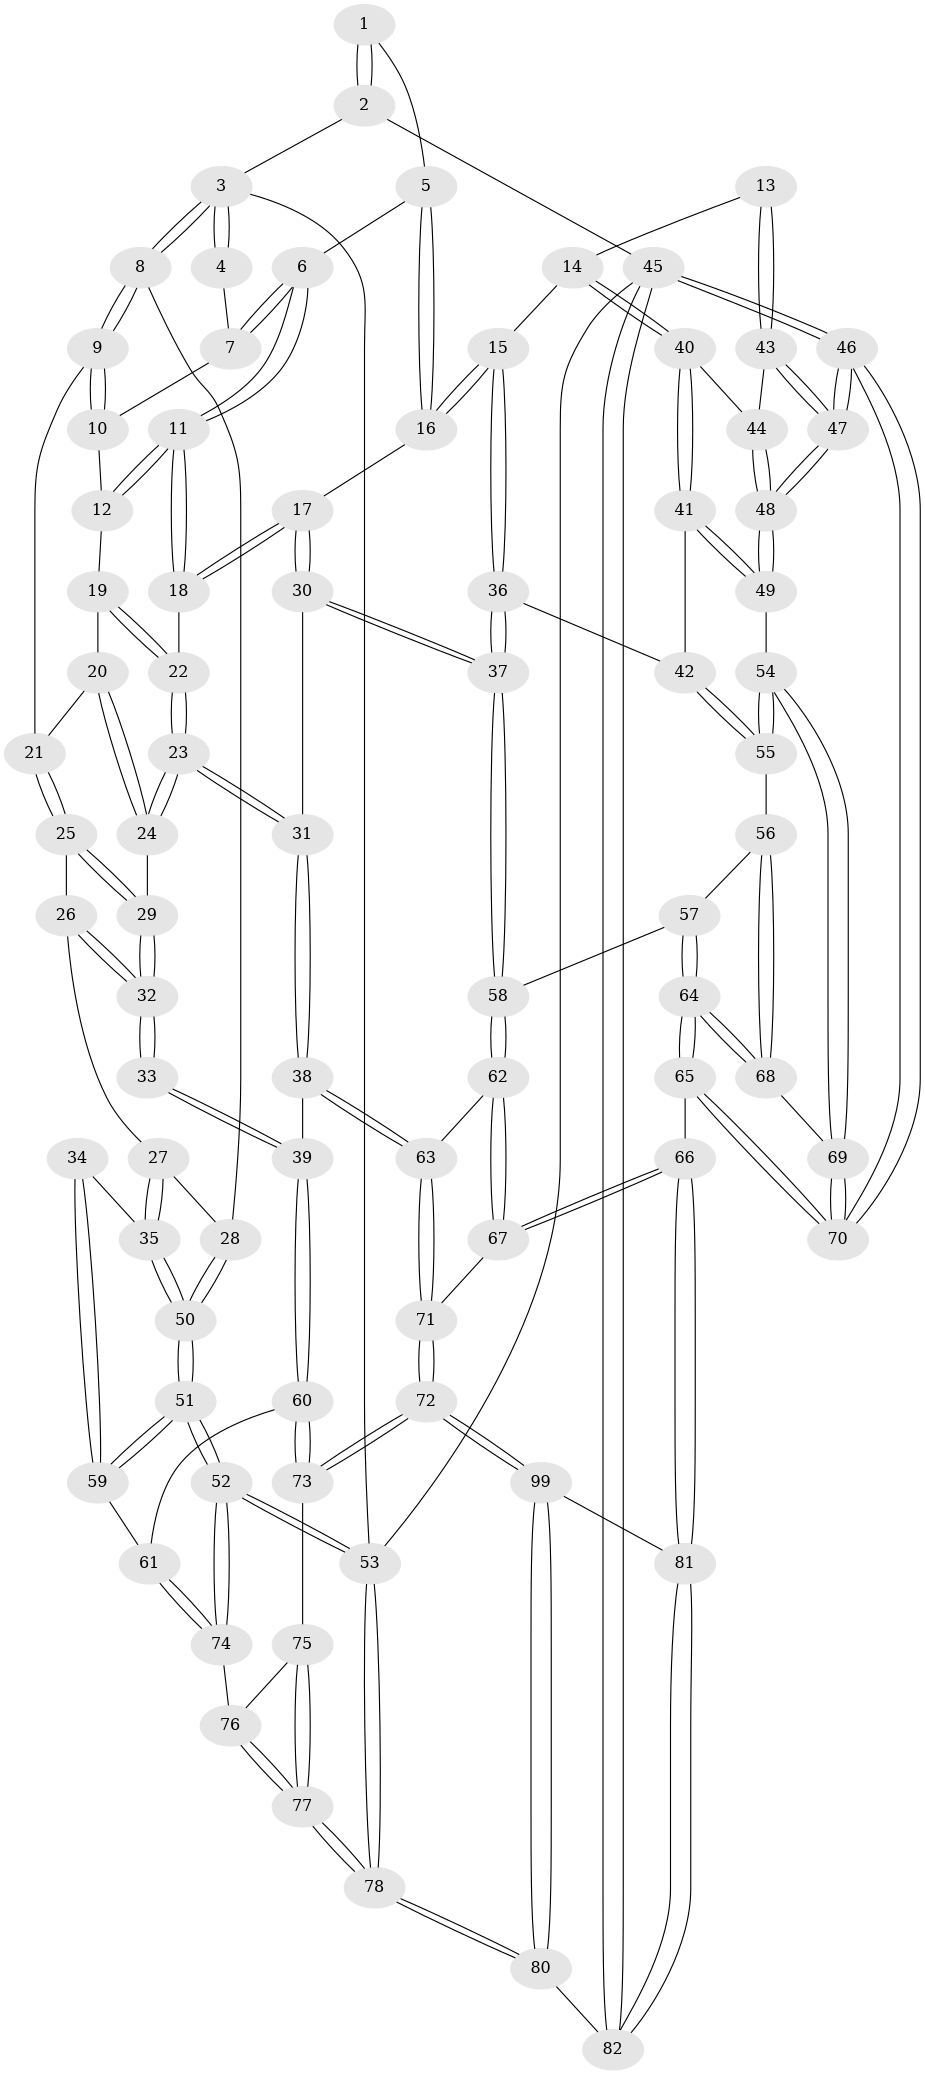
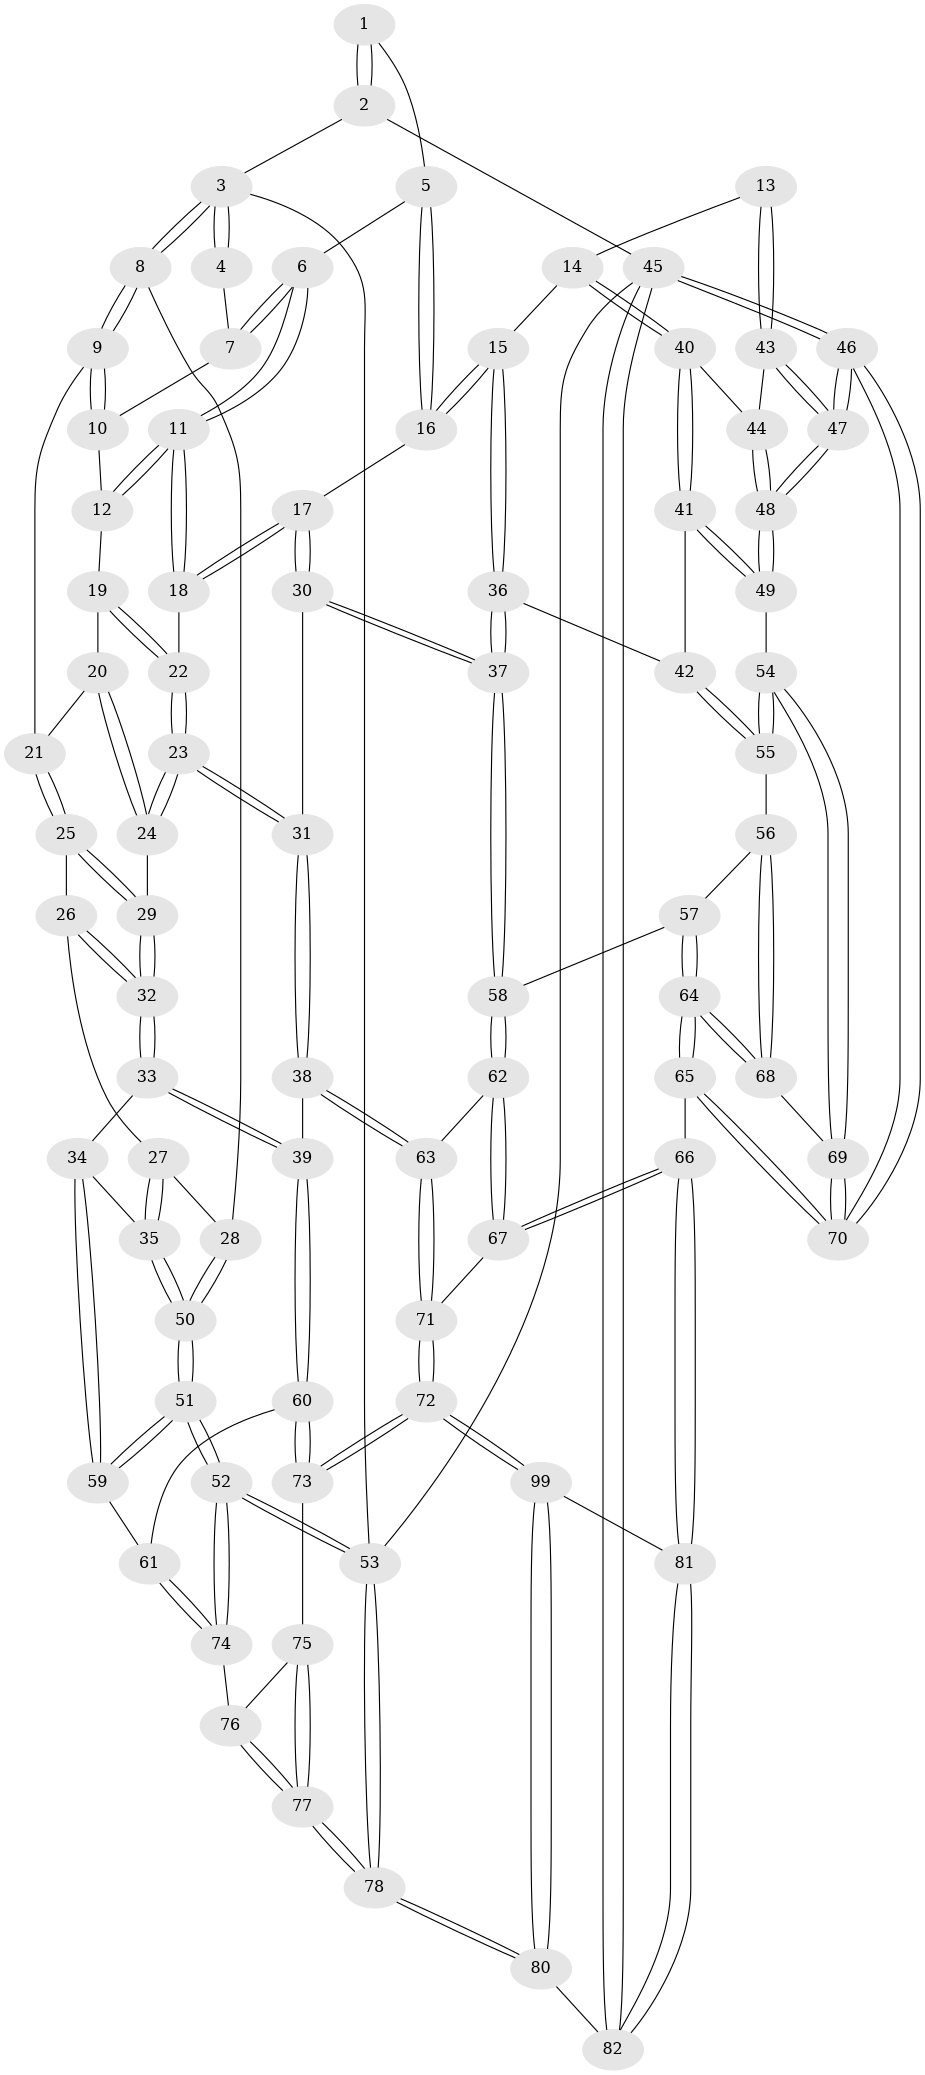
edge "33" -- "34": added
